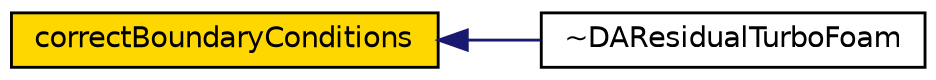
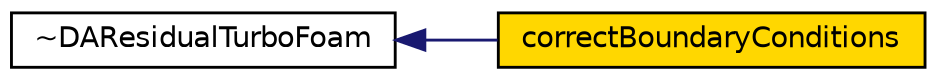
edge "~DAResidualTurboFoam" -> "correctBoundaryConditions": reversed
